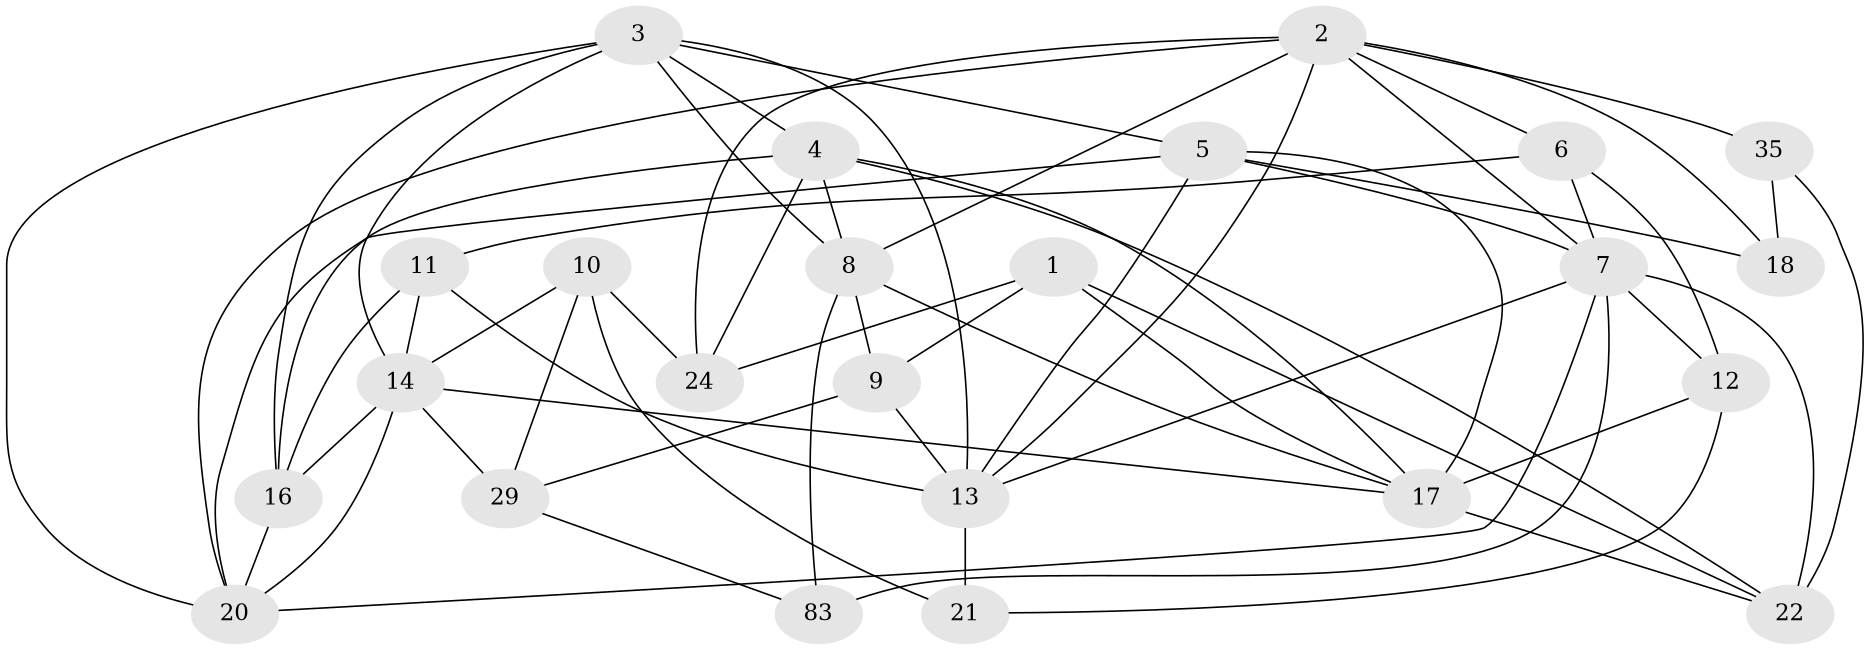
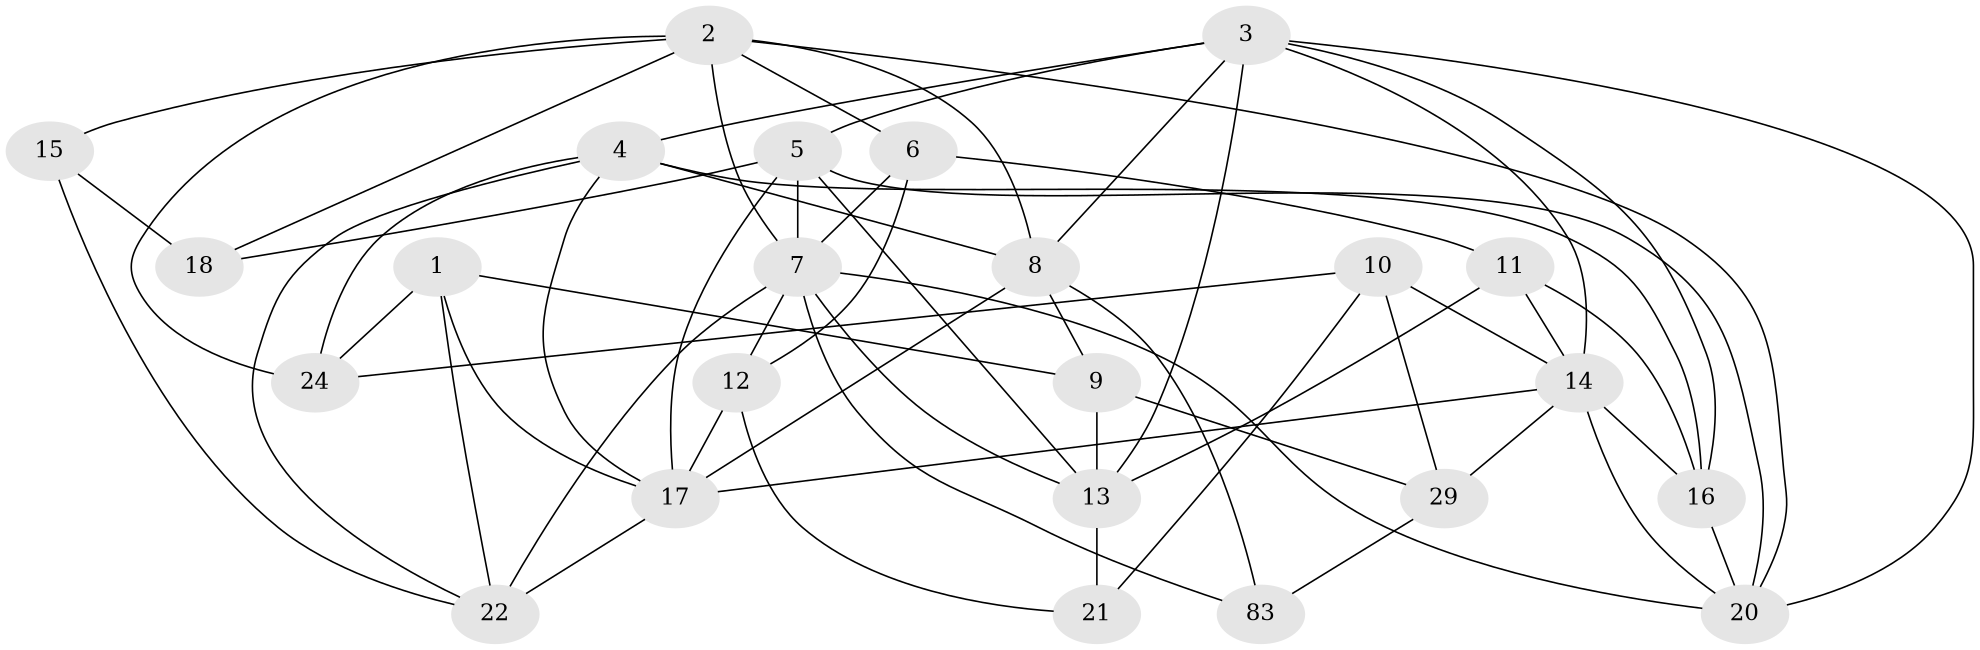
node "35": label "35" -> "15"
edge "2" -- "13": removed
